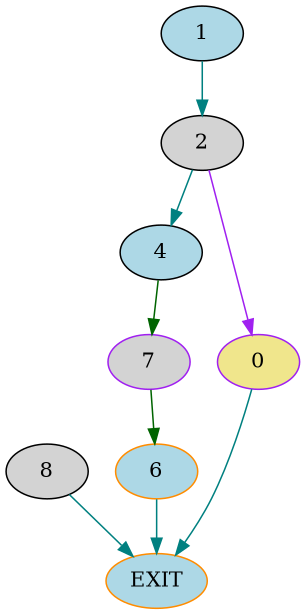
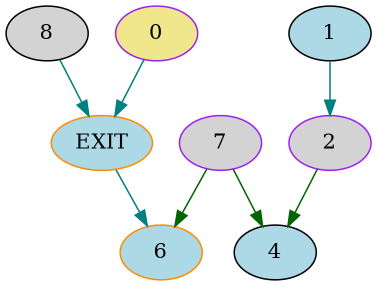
node "2": color black -> purple
edge "2" -> "4": color teal -> darkgreen
edge "2" -> "0": removed
edge "4" -> "7": reversed
edge "6" -> "EXIT": reversed
